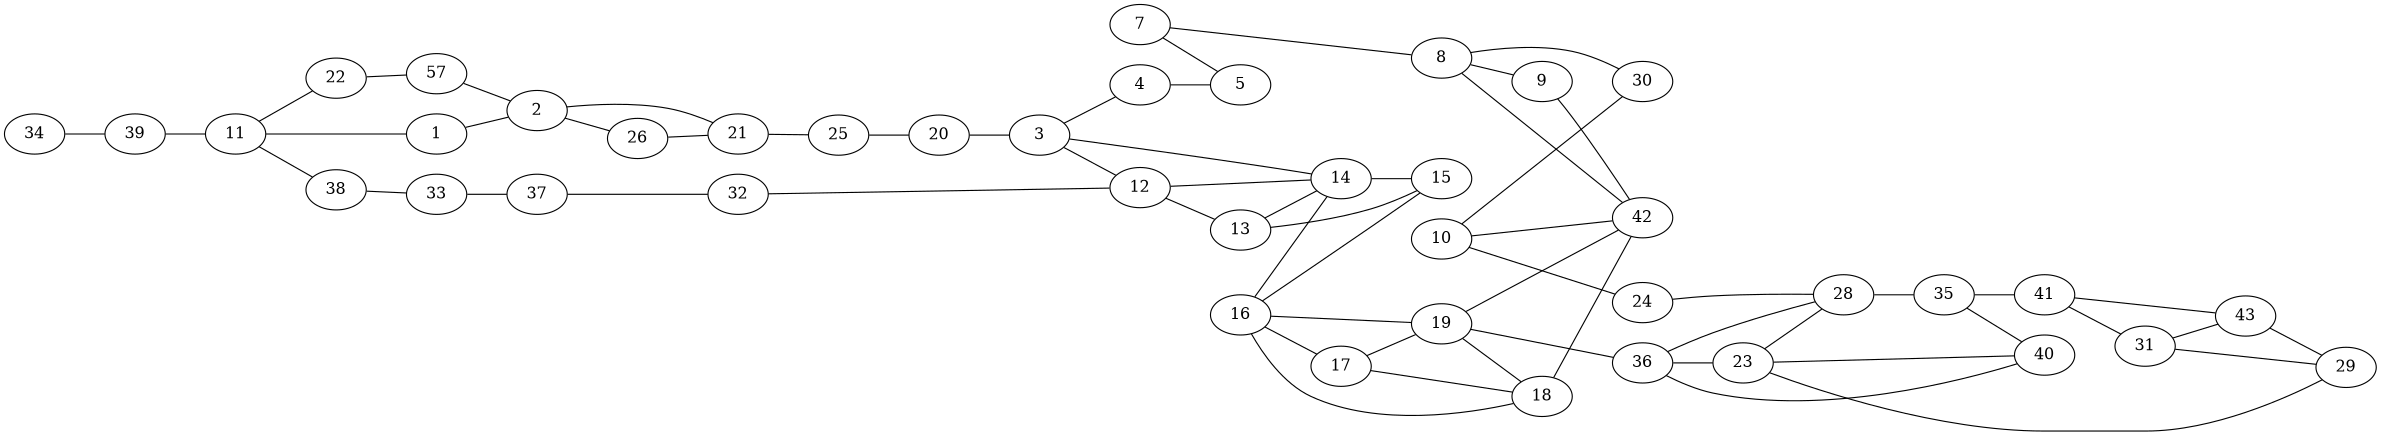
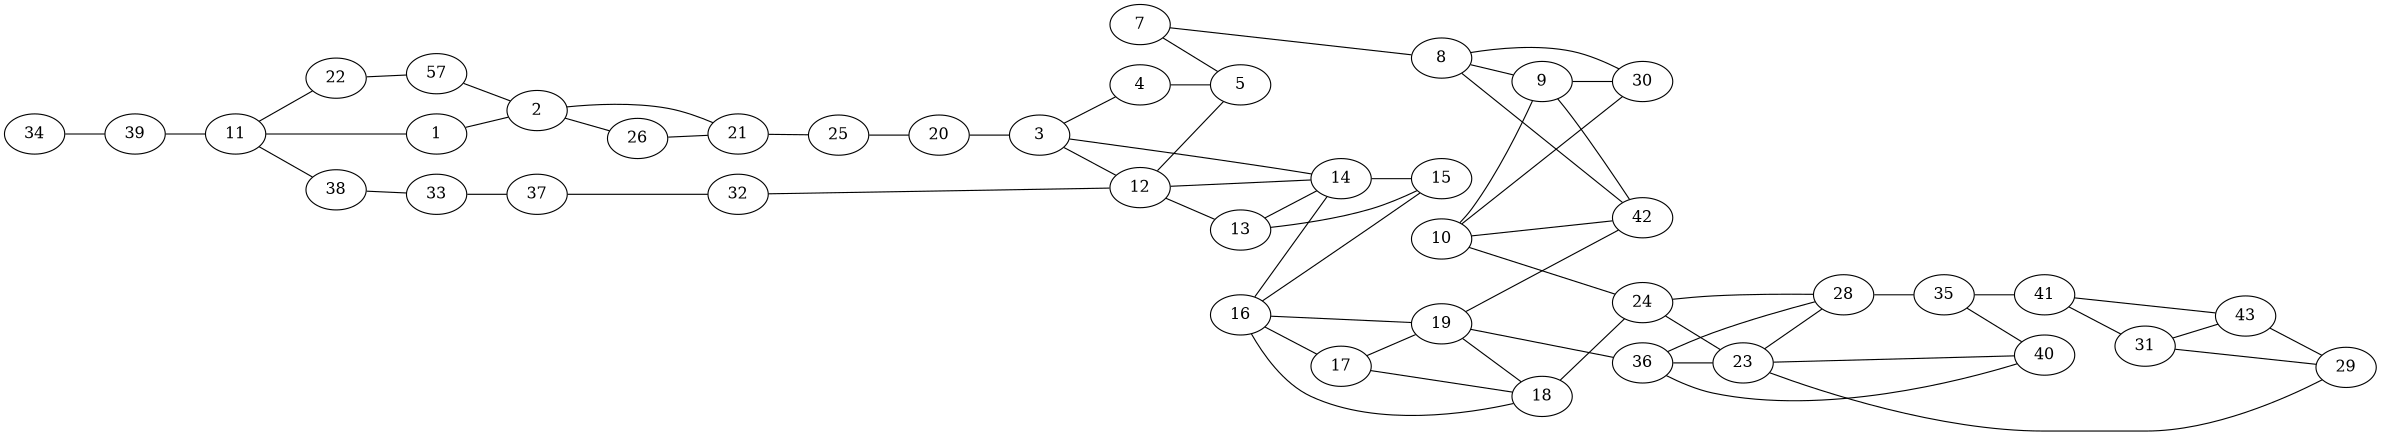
edge "9" -- "30": added
edge "5" -- "12": added
edge "9" -- "10": added
edge "42" -- "18": now "24" -- "18"
edge "24" -- "23": added
